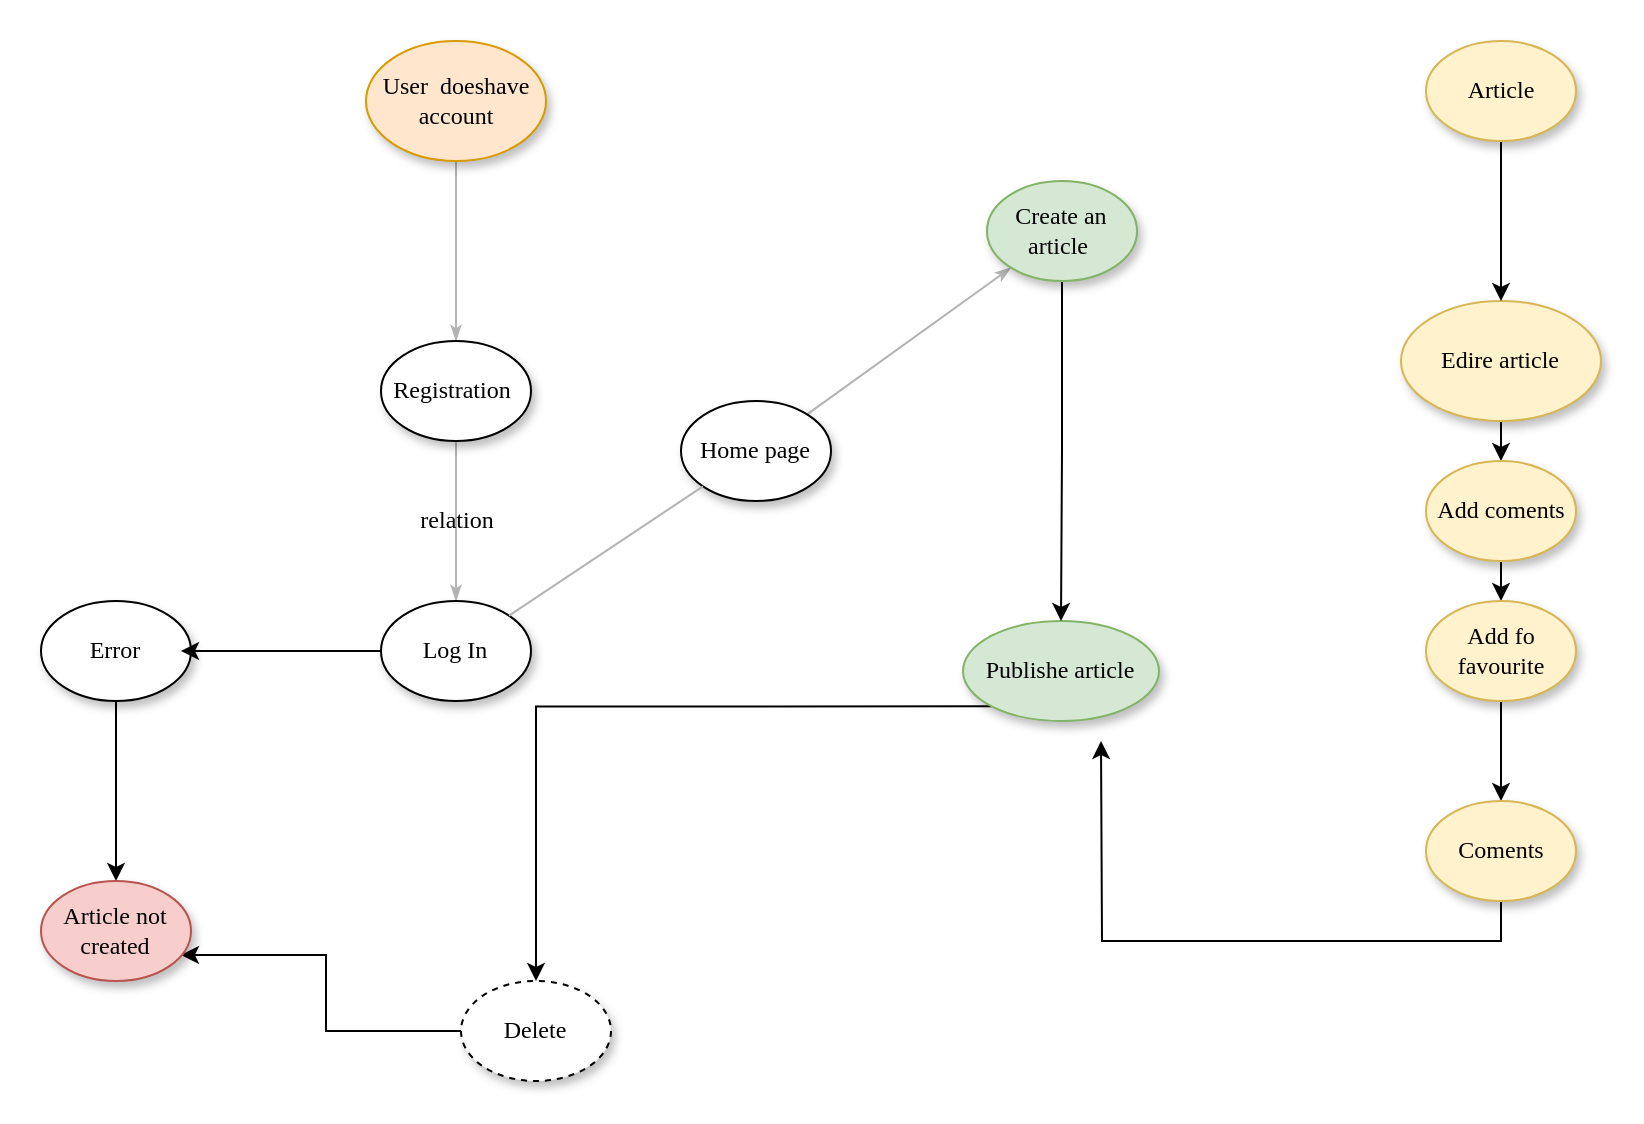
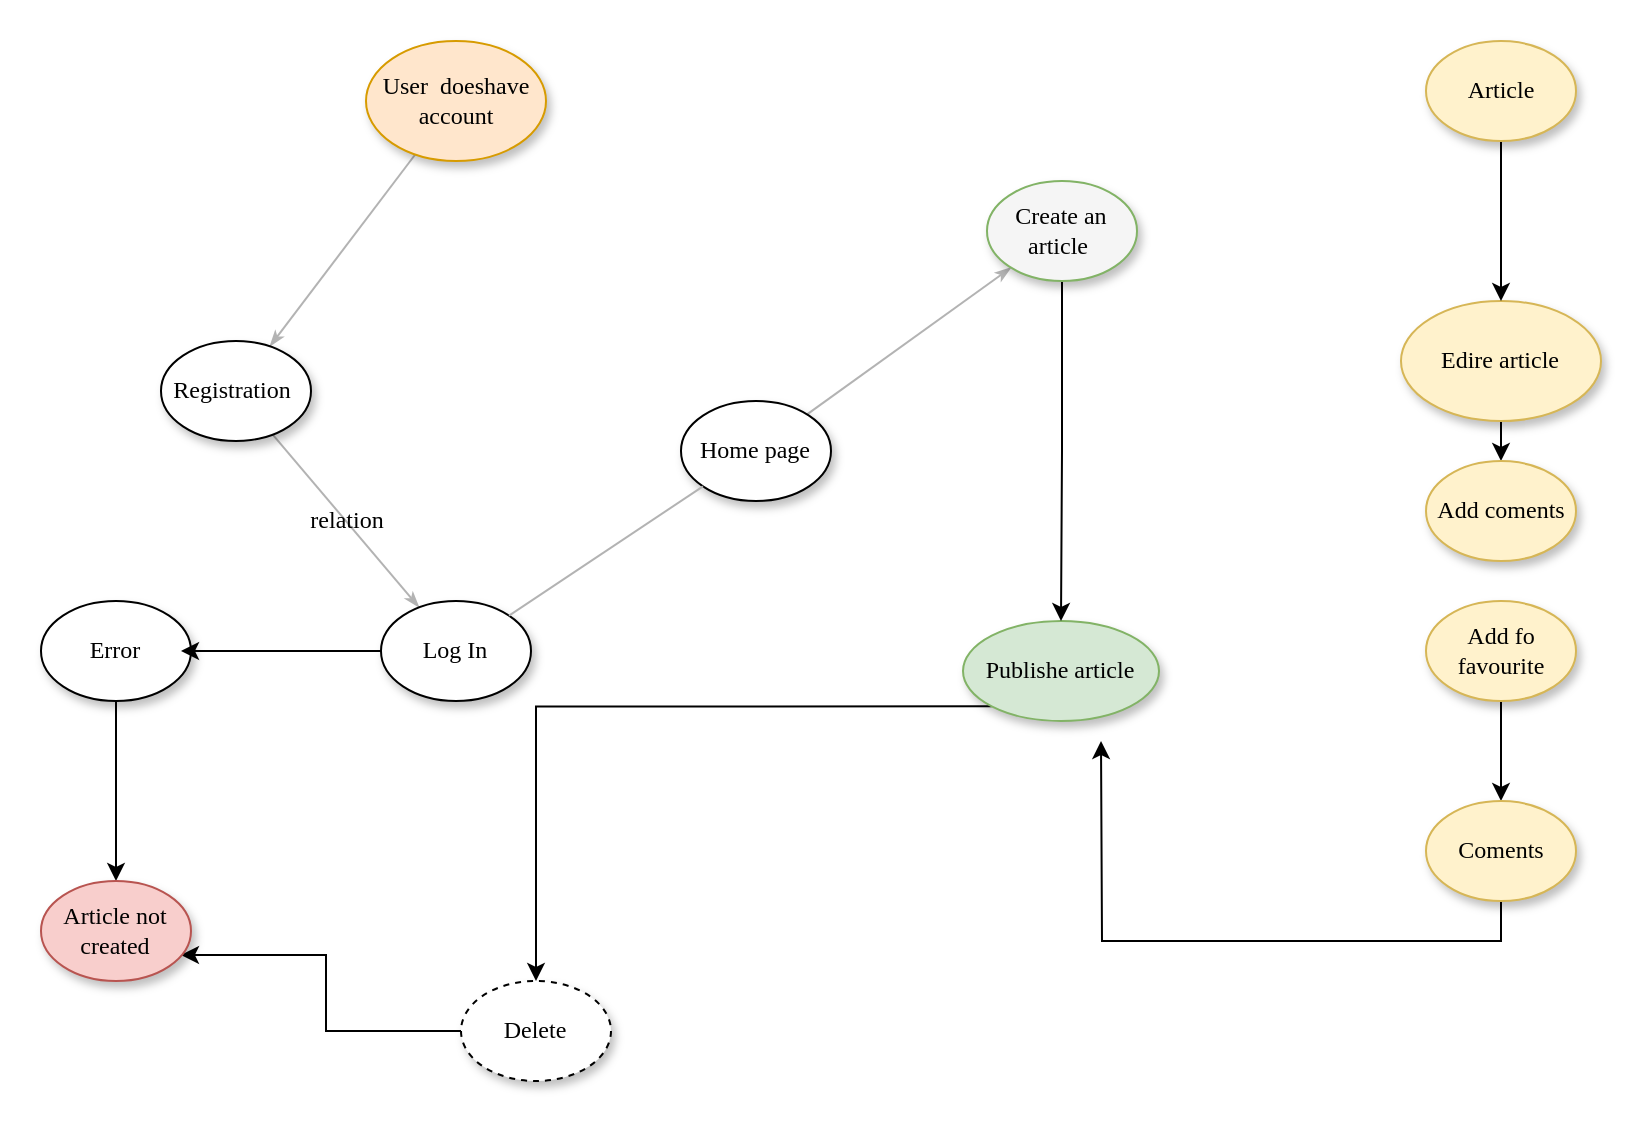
node "Create an article": fillcolor #d5e8d4 -> #f5f5f5
node "Registration": moved (456, 391) -> (236, 391)
edge "Add coments" -> "Add fo favourite": removed
